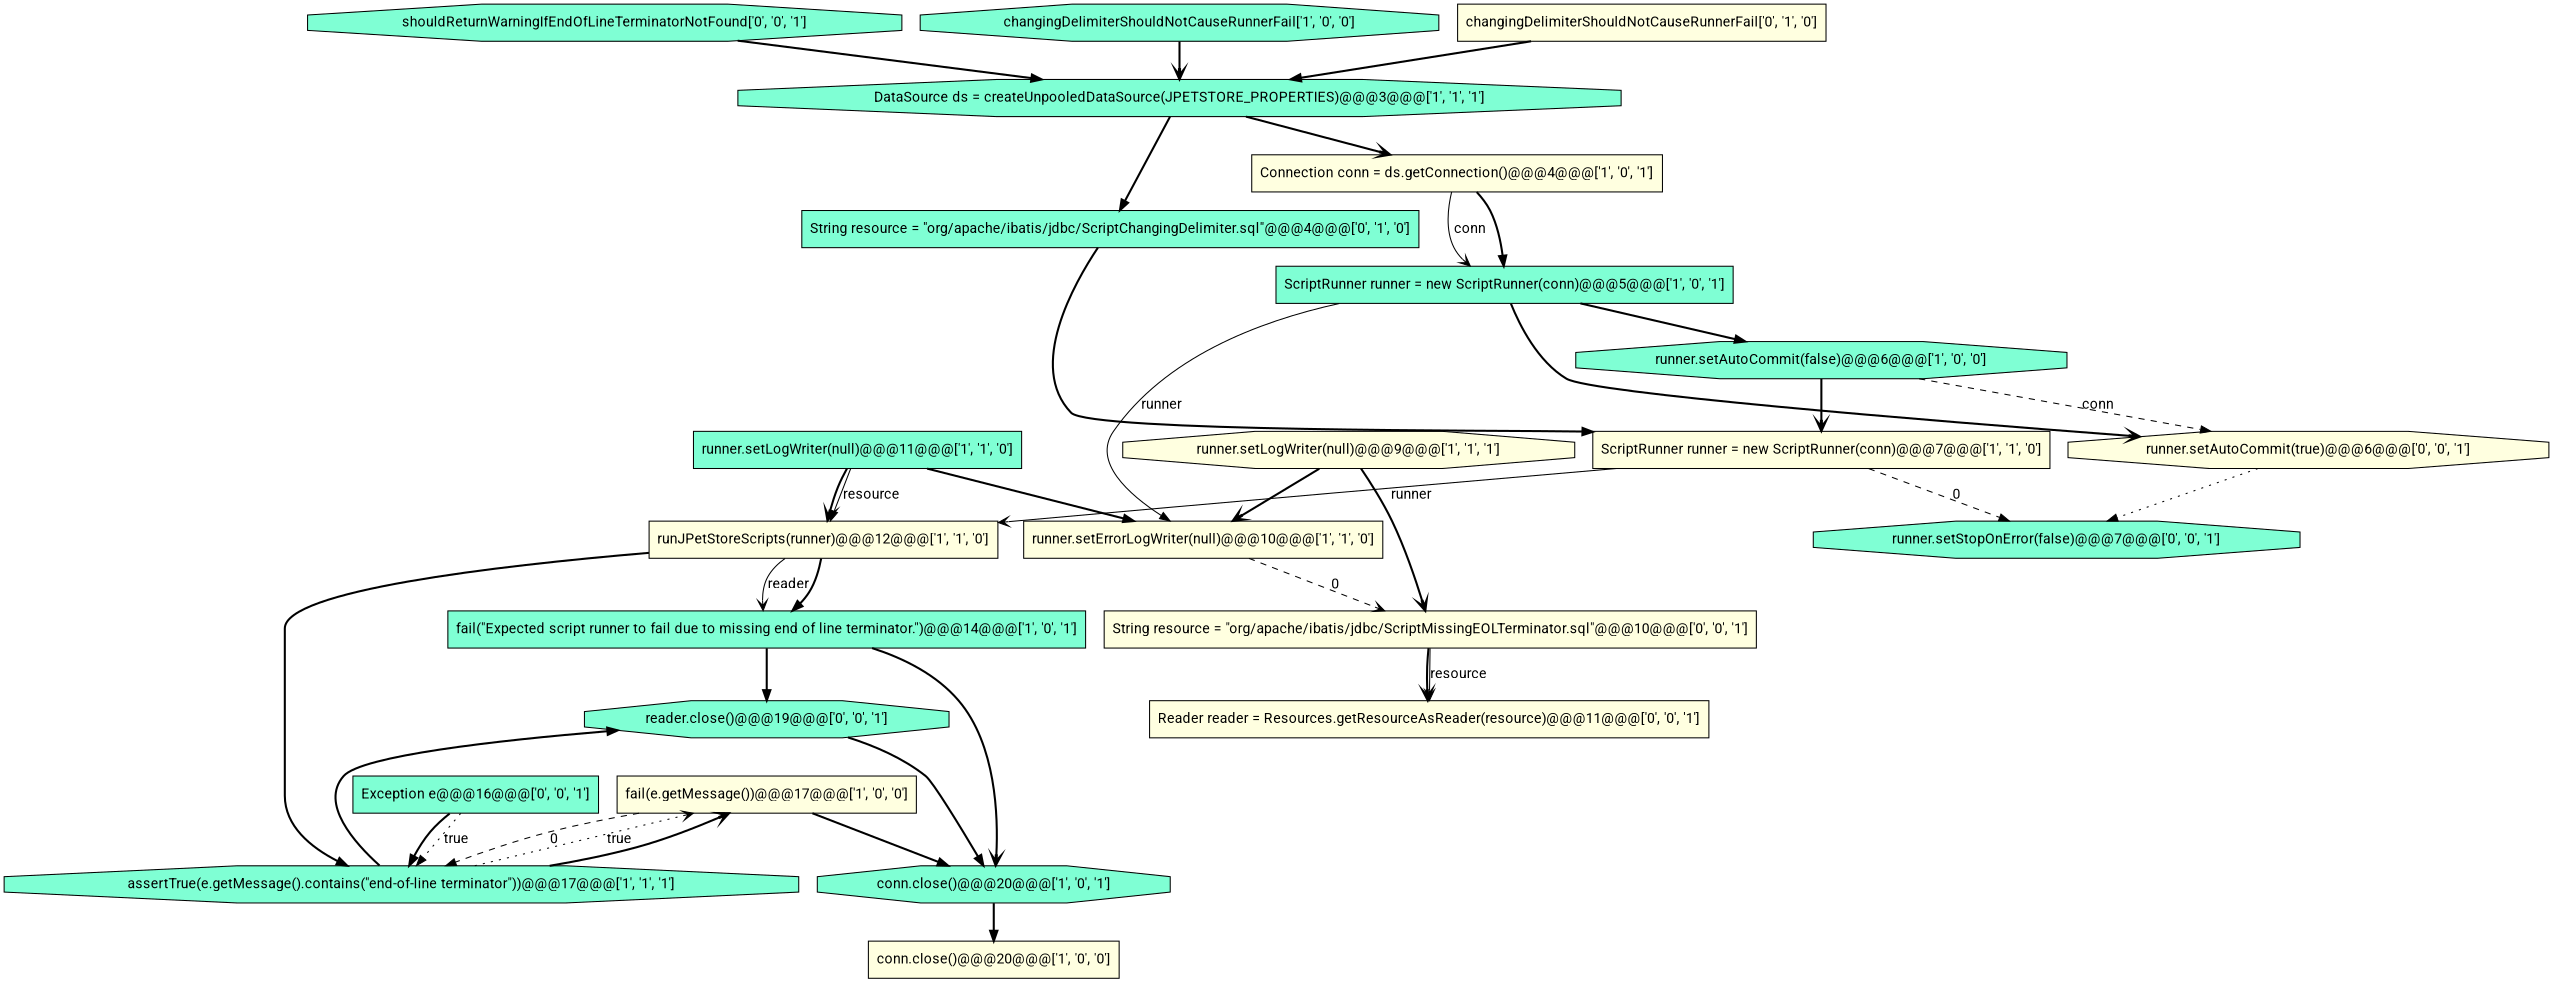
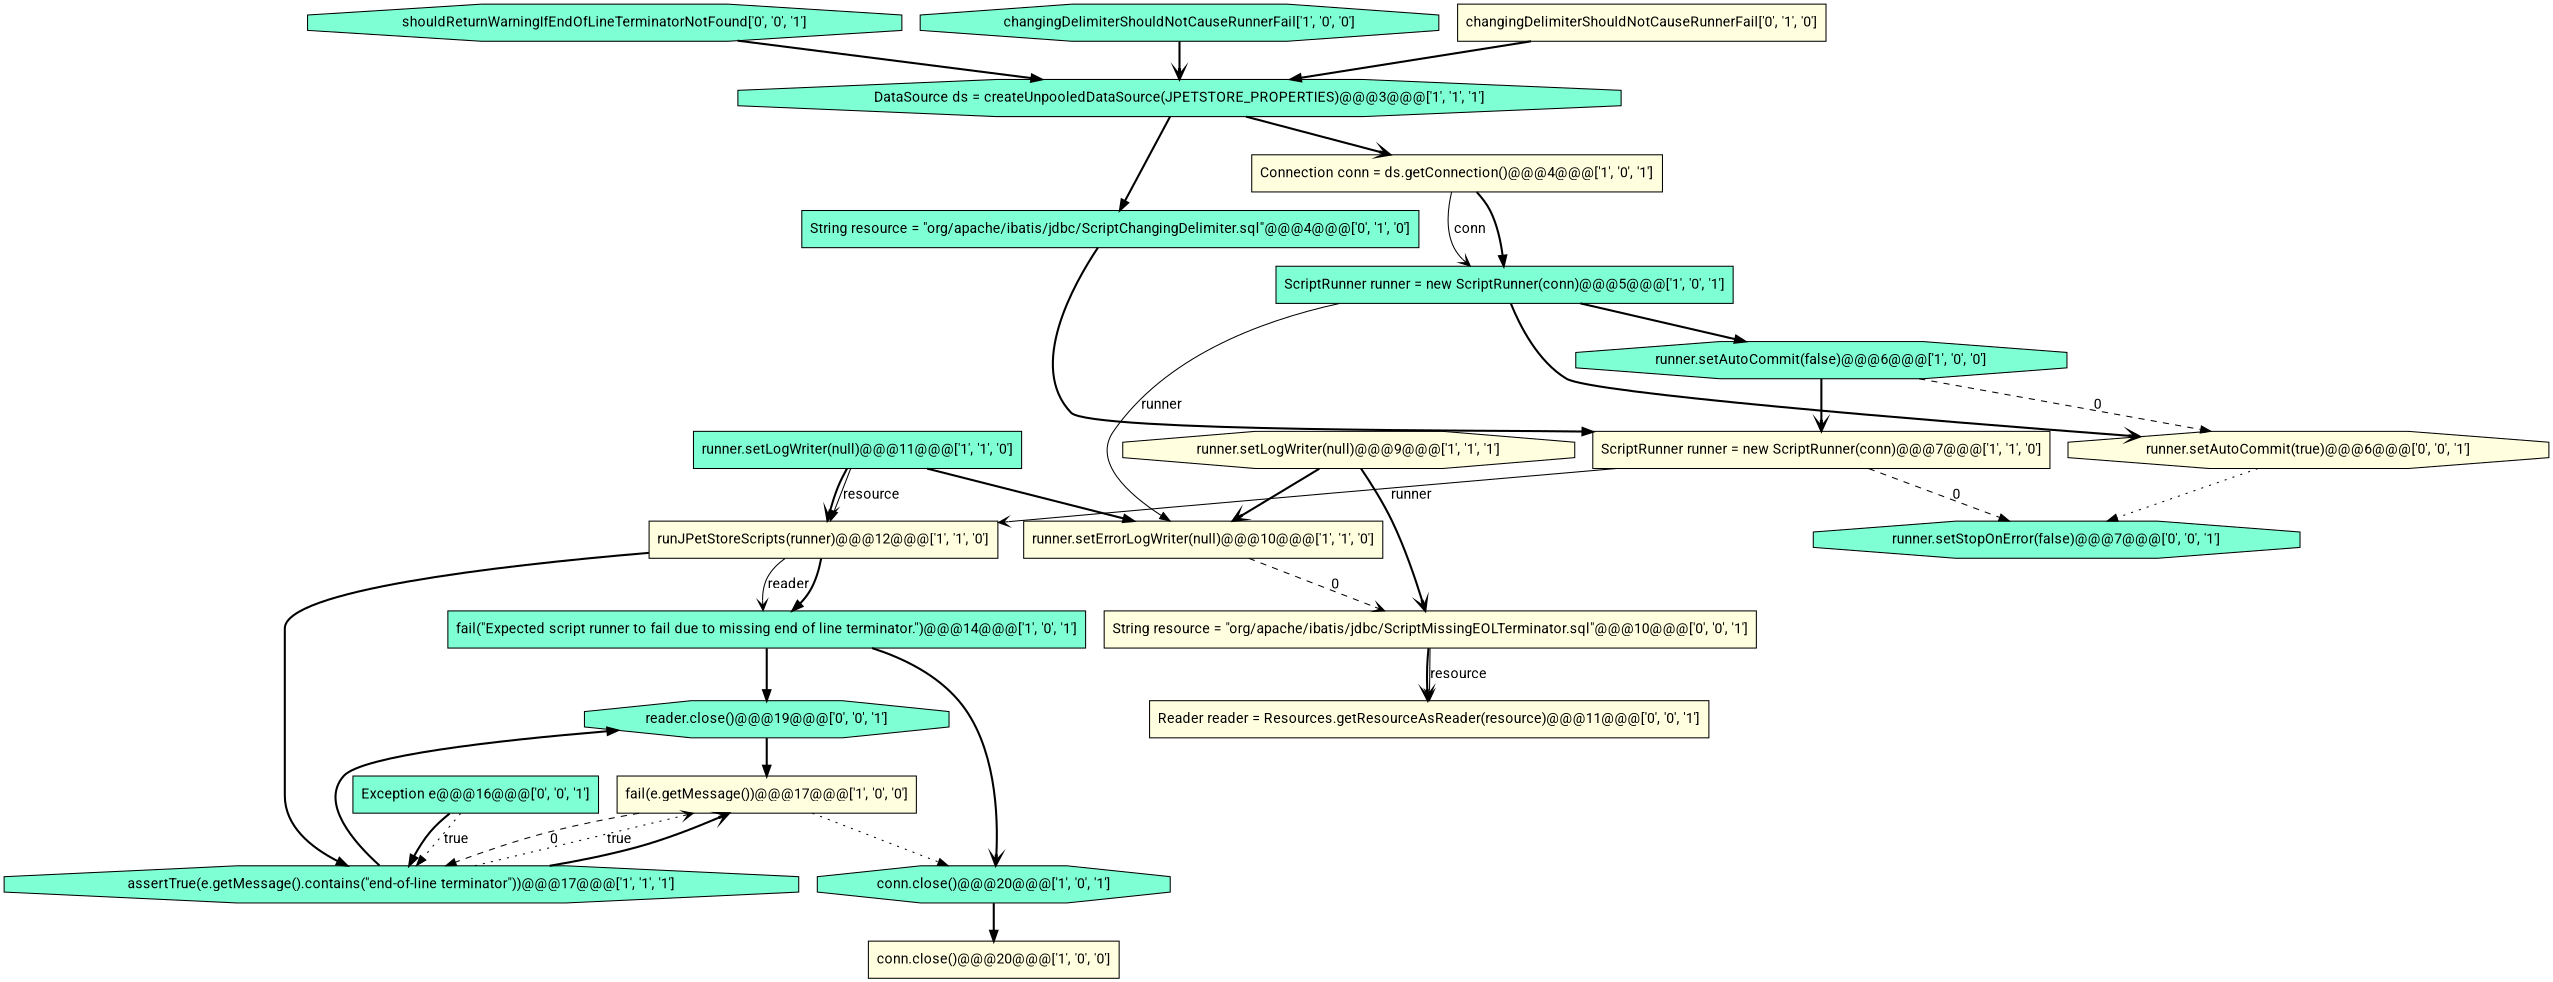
edge "runner.setAutoCommit(false)@@@6@@@['1', '0', '0']" -> "runner.setAutoCommit(true)@@@6@@@['0', '0', '1']": label "conn" -> "0"
edge "reader.close()@@@19@@@['0', '0', '1']" -> "conn.close()@@@20@@@['1', '0', '1']": now "reader.close()@@@19@@@['0', '0', '1']" -> "fail(e.getMessage())@@@17@@@['1', '0', '0']"
edge "fail(e.getMessage())@@@17@@@['1', '0', '0']" -> "conn.close()@@@20@@@['1', '0', '1']": style bold -> dotted
